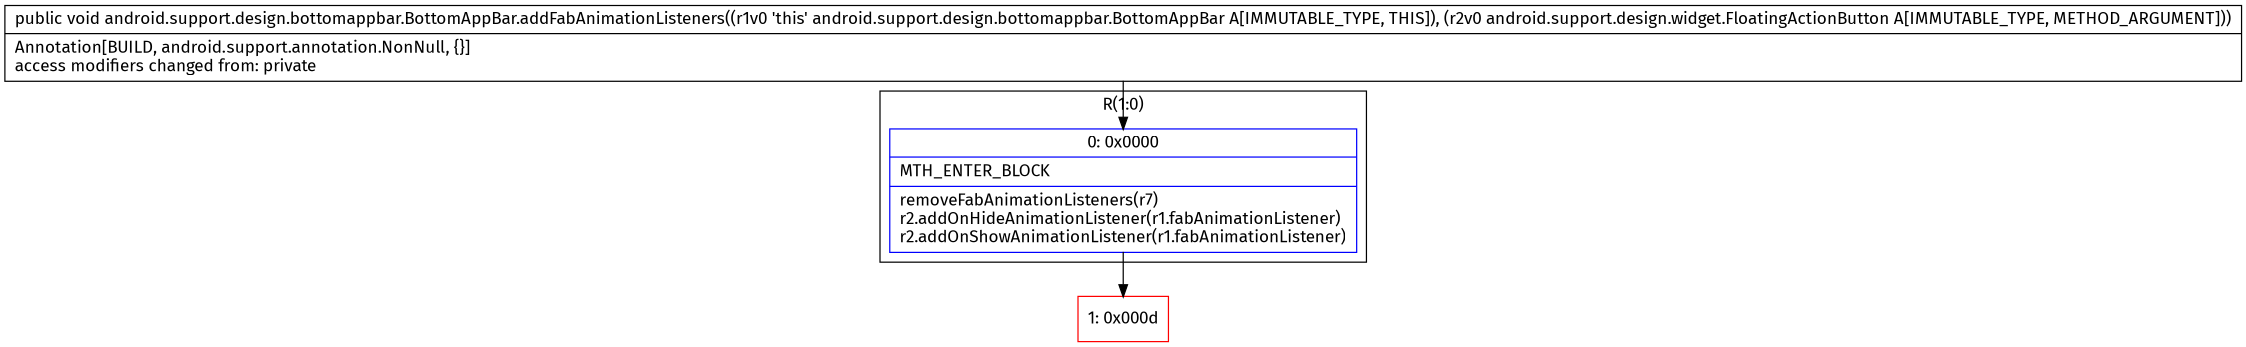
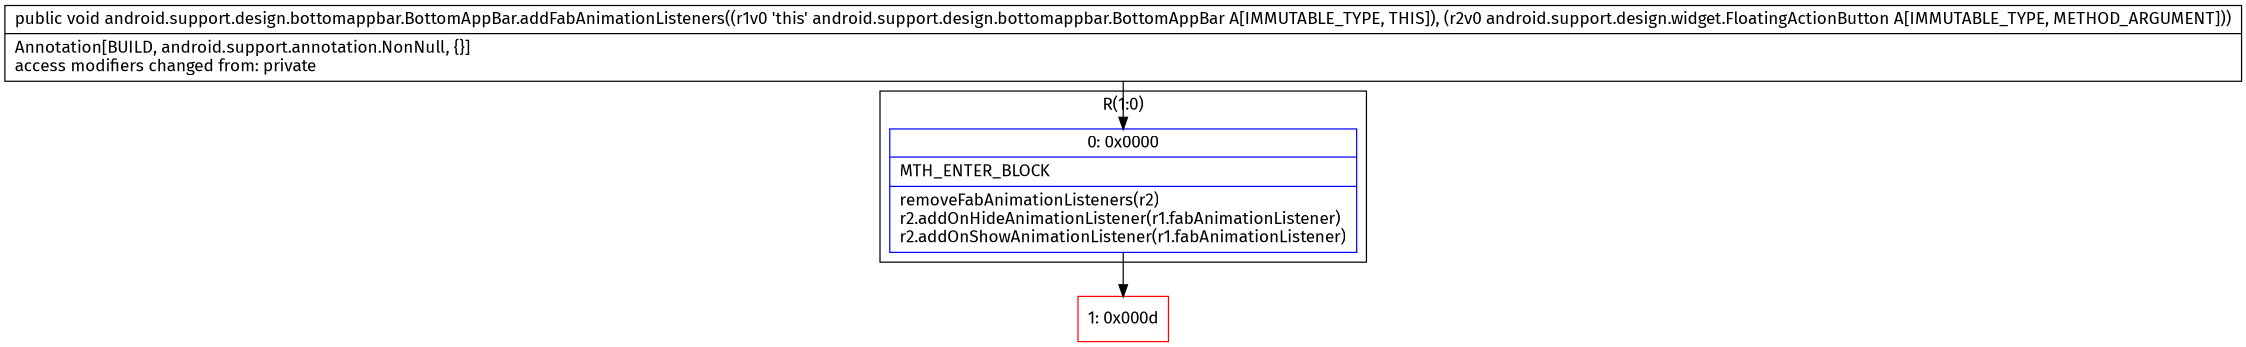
node "0: 0x0000": text "removeFabAnimationListeners(r7)" -> "removeFabAnimationListeners(r2)"
